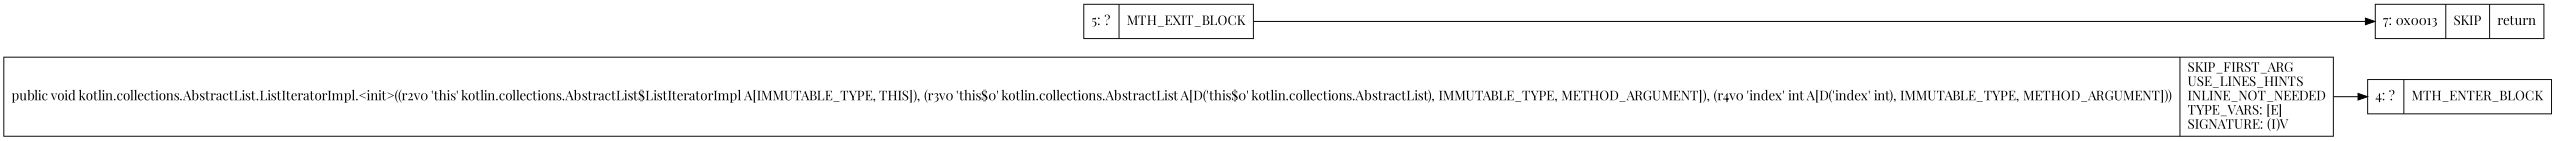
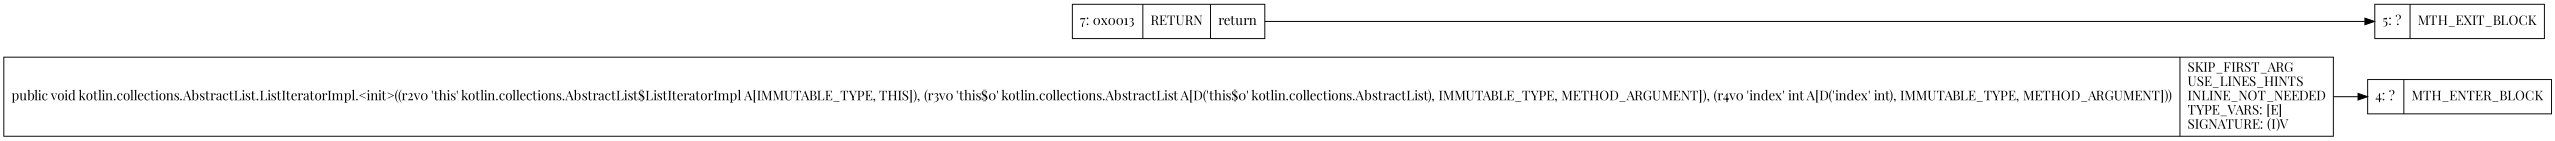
edge "5: ?" -> "7: 0x0013": reversed
node "7: 0x0013": text "SKIP" -> "RETURN"
